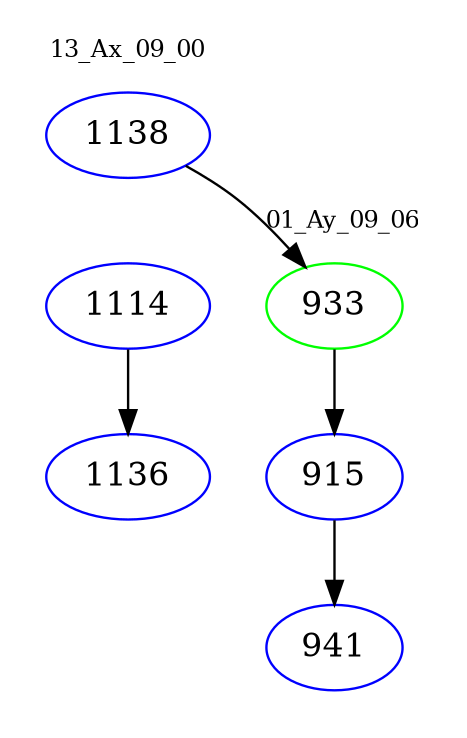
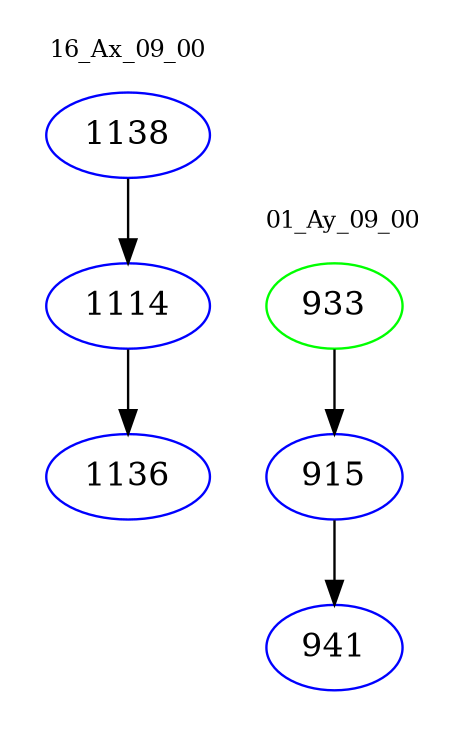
cluster "13_Ax_09_00": label "13_Ax_09_00" -> "16_Ax_09_00"
edge "1138" -> "933": now "1138" -> "1114"
cluster "01_Ay_09_06": label "01_Ay_09_06" -> "01_Ay_09_00"
